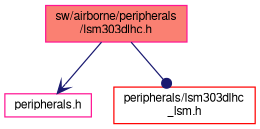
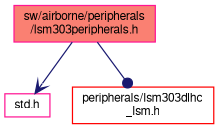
node "sw/airborne/peripherals /lsm303dlhc.h": label "sw/airborne/peripherals /lsm303dlhc.h" -> "sw/airborne/peripherals /lsm303peripherals.h"
node "peripherals.h": label "peripherals.h" -> "std.h"
